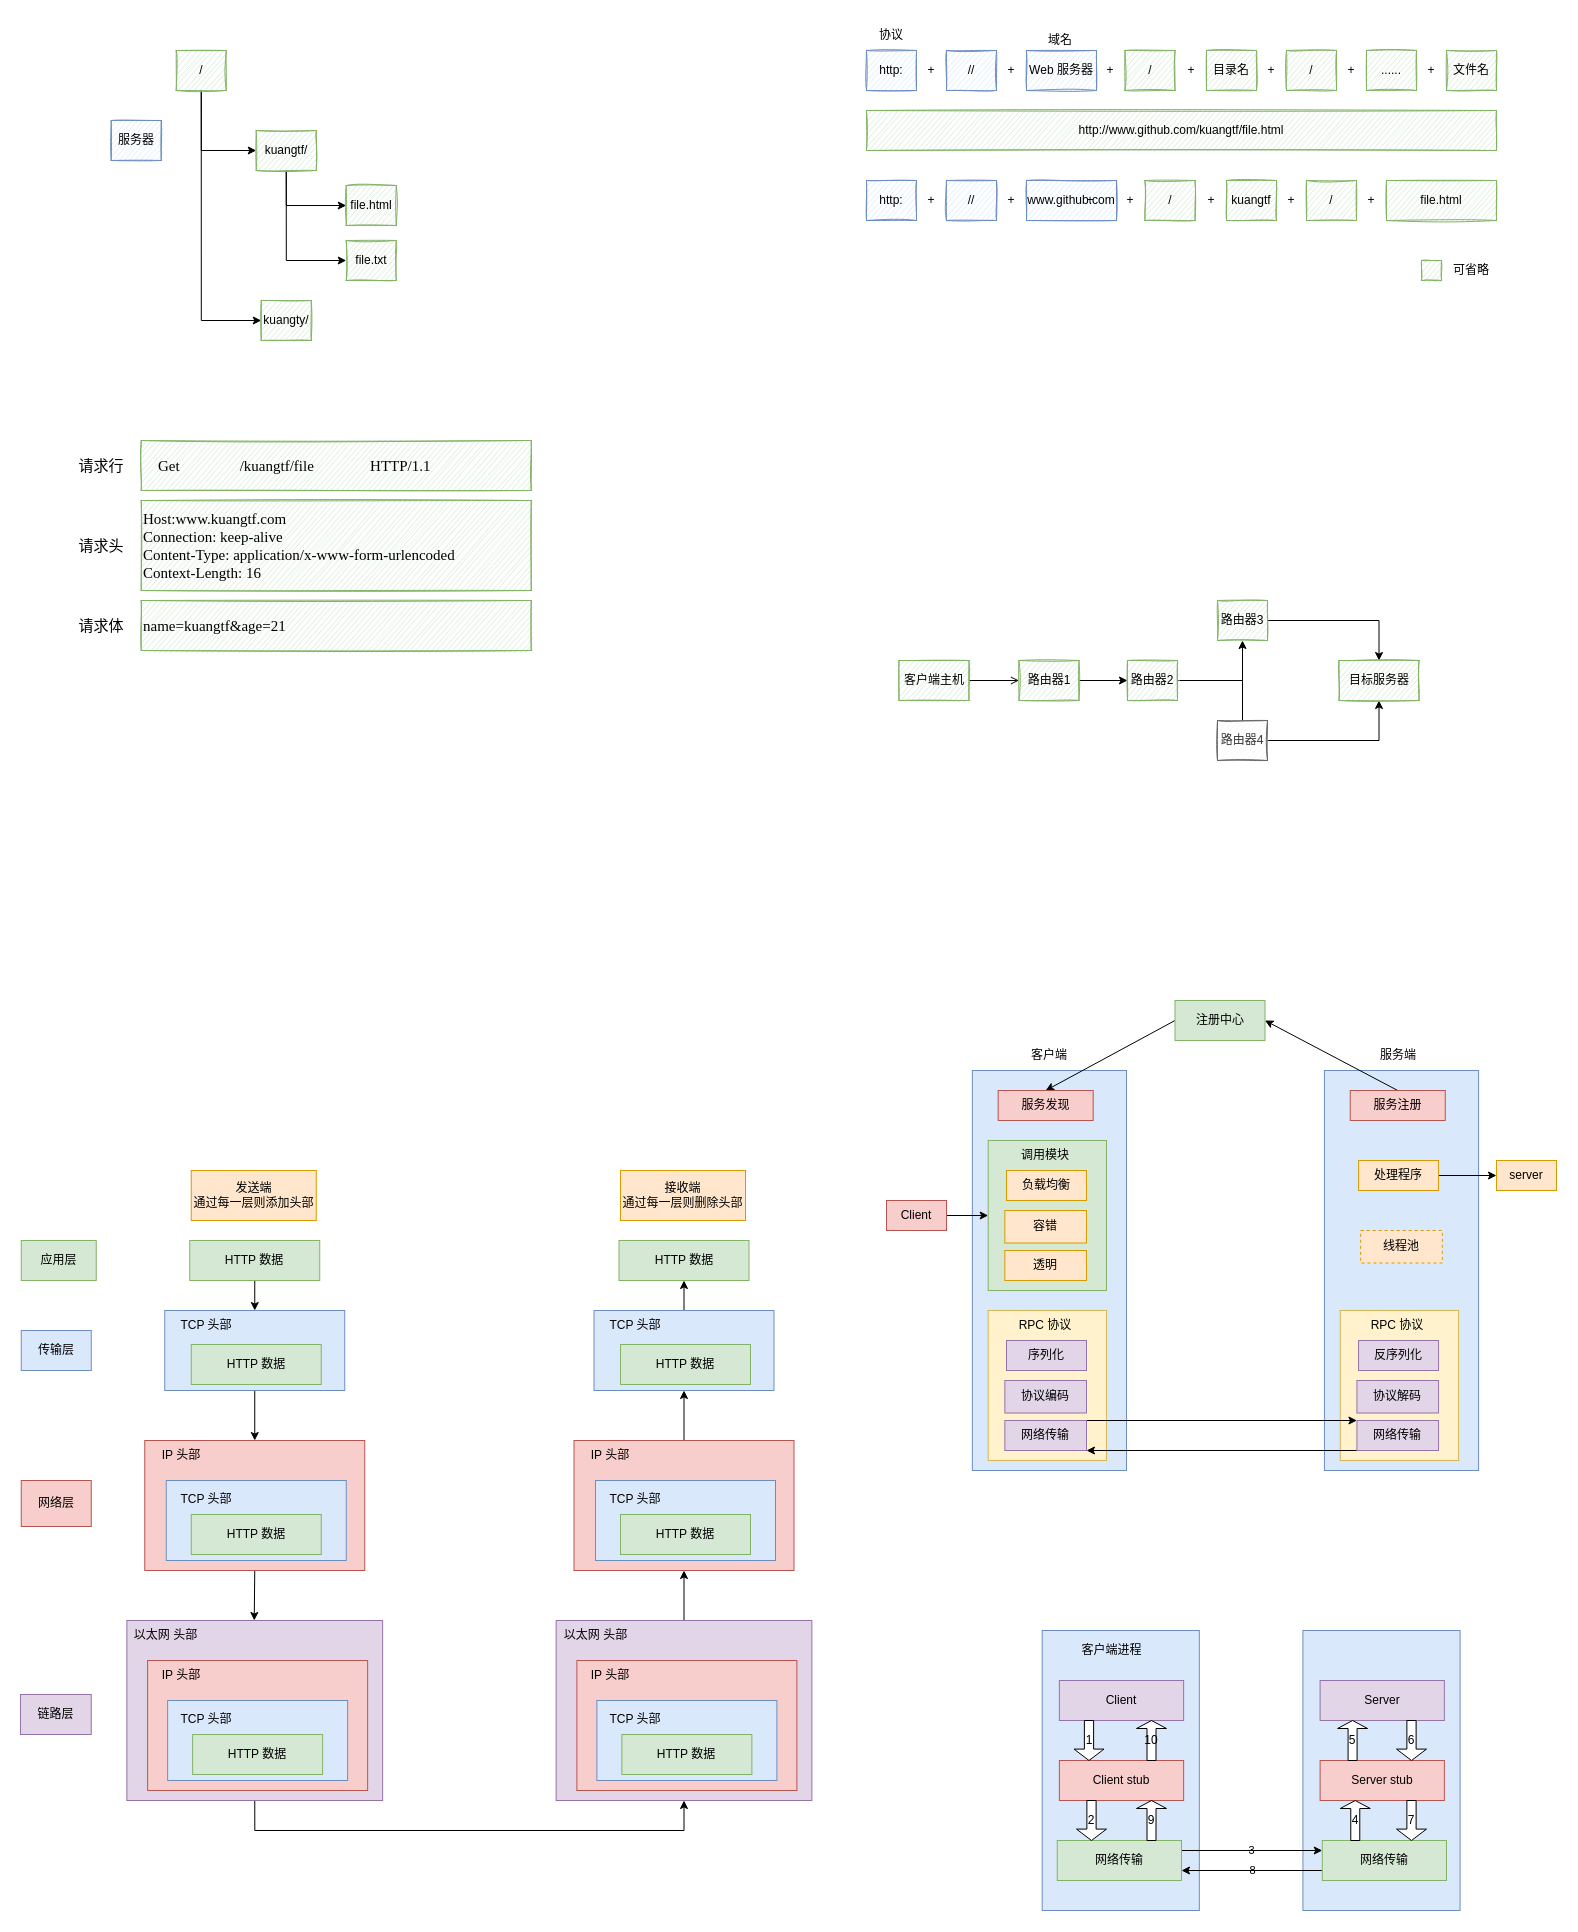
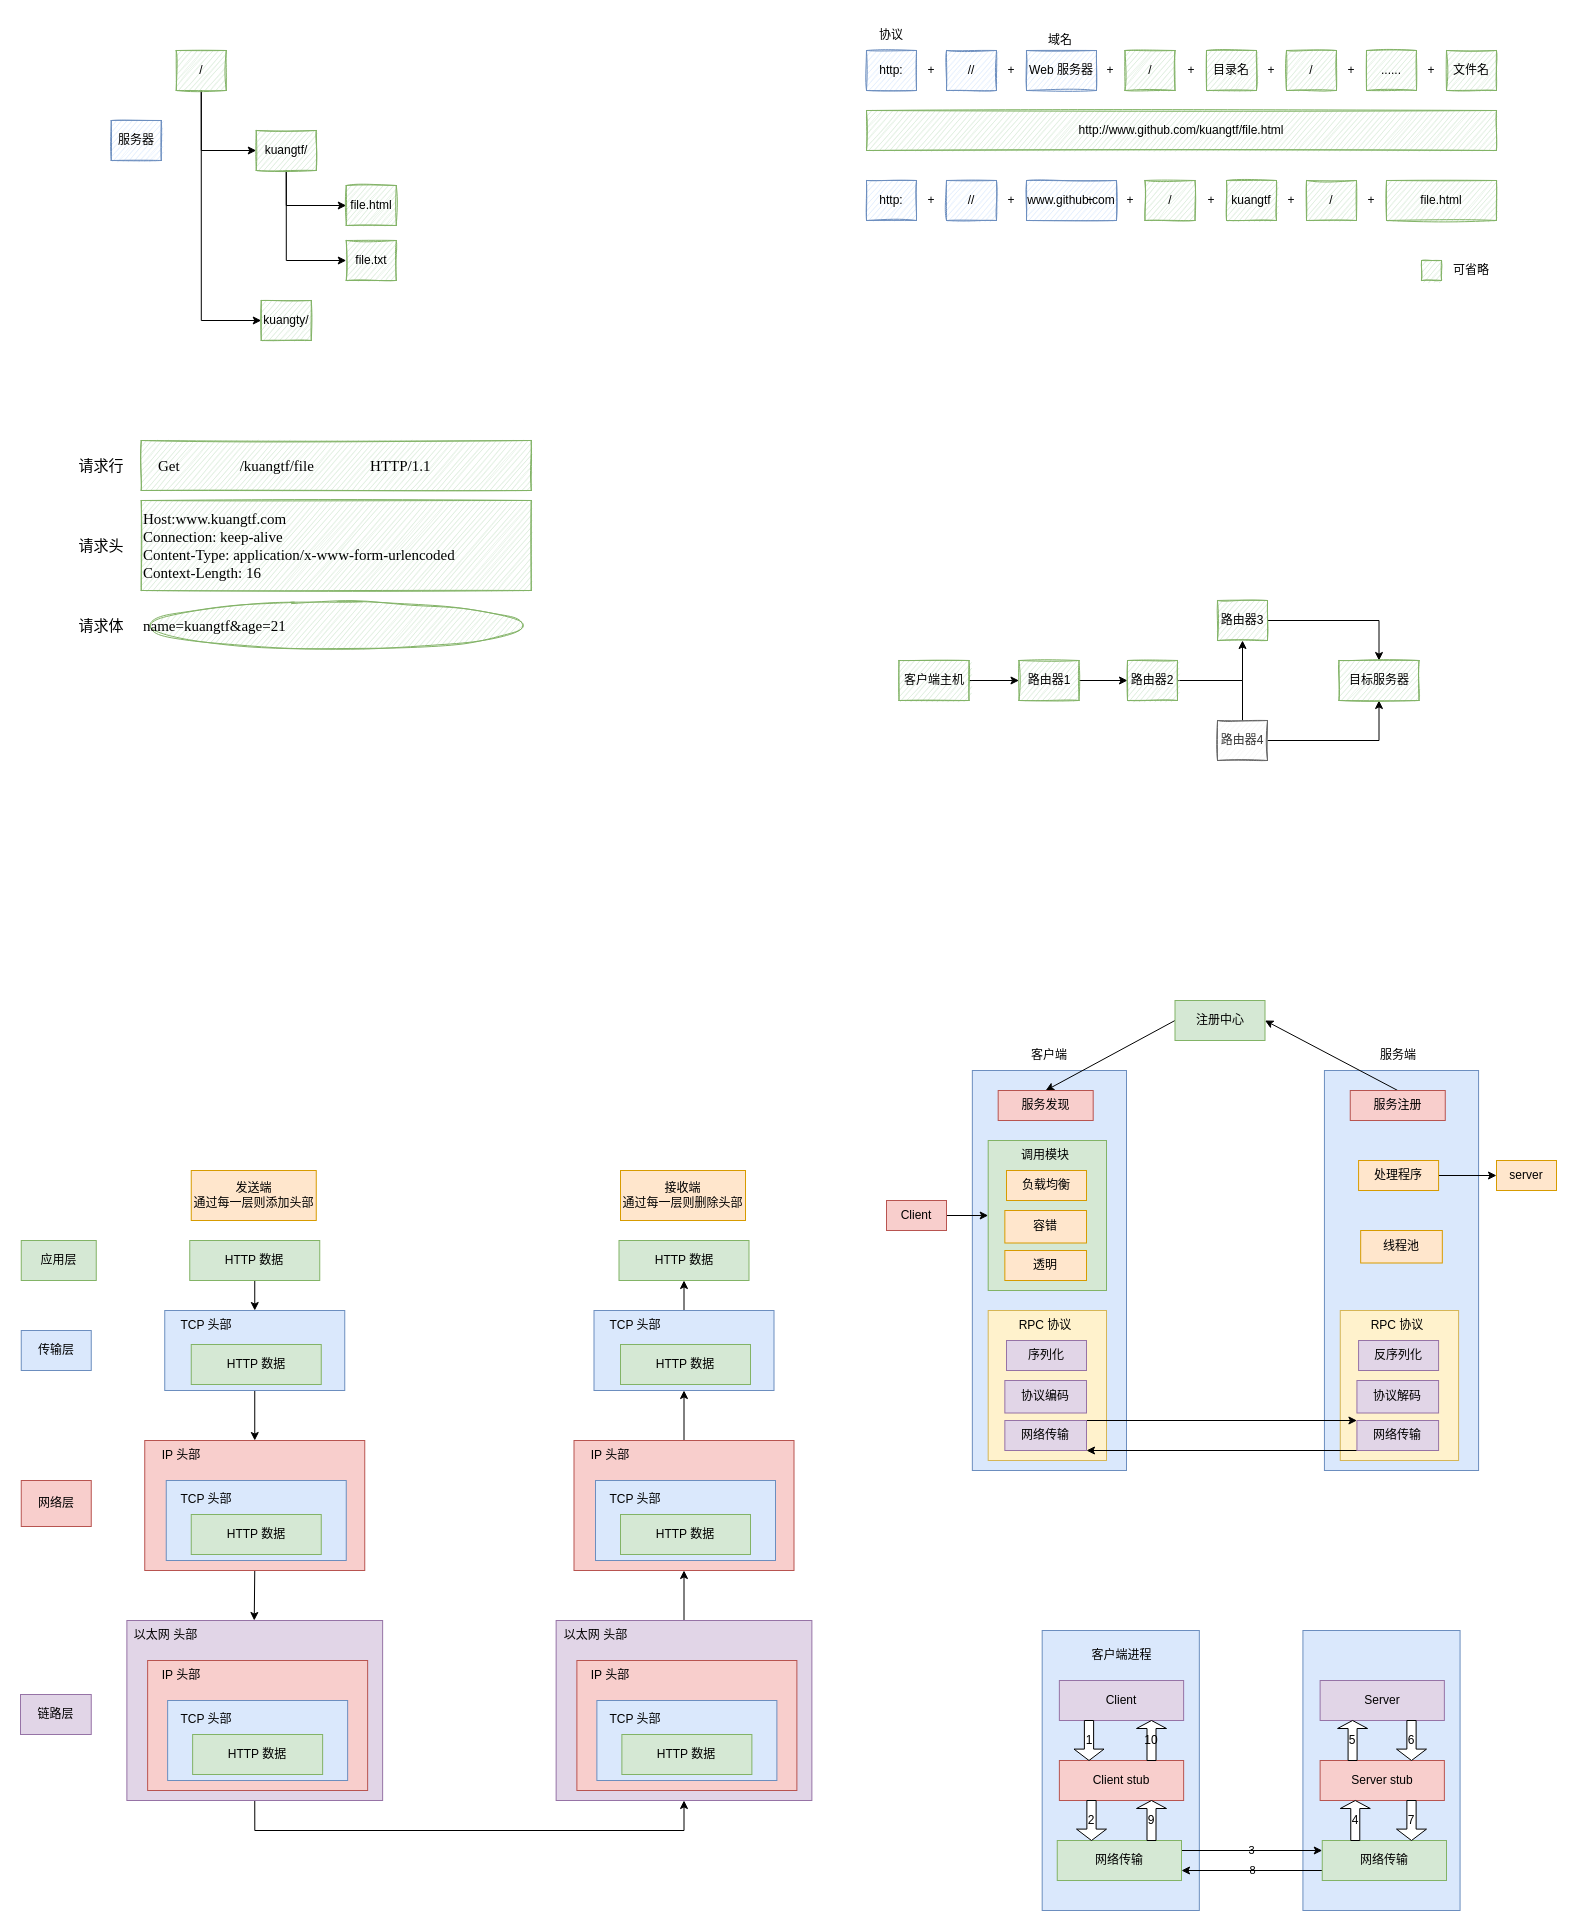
node "name=kuangtf&age=21": shape rectangle -> ellipse
edge "客户端主机" -> "路由器1": arrowhead open -> classic
node "线程池": style dashed -> solid
node "客户端进程": moved (1112, 1651) -> (1122, 1656)
